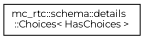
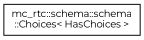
node "mc_rtc::schema::details ::Choices< HasChoices >": label "mc_rtc::schema::details ::Choices< HasChoices >" -> "mc_rtc::schema::schema ::Choices< HasChoices >"
